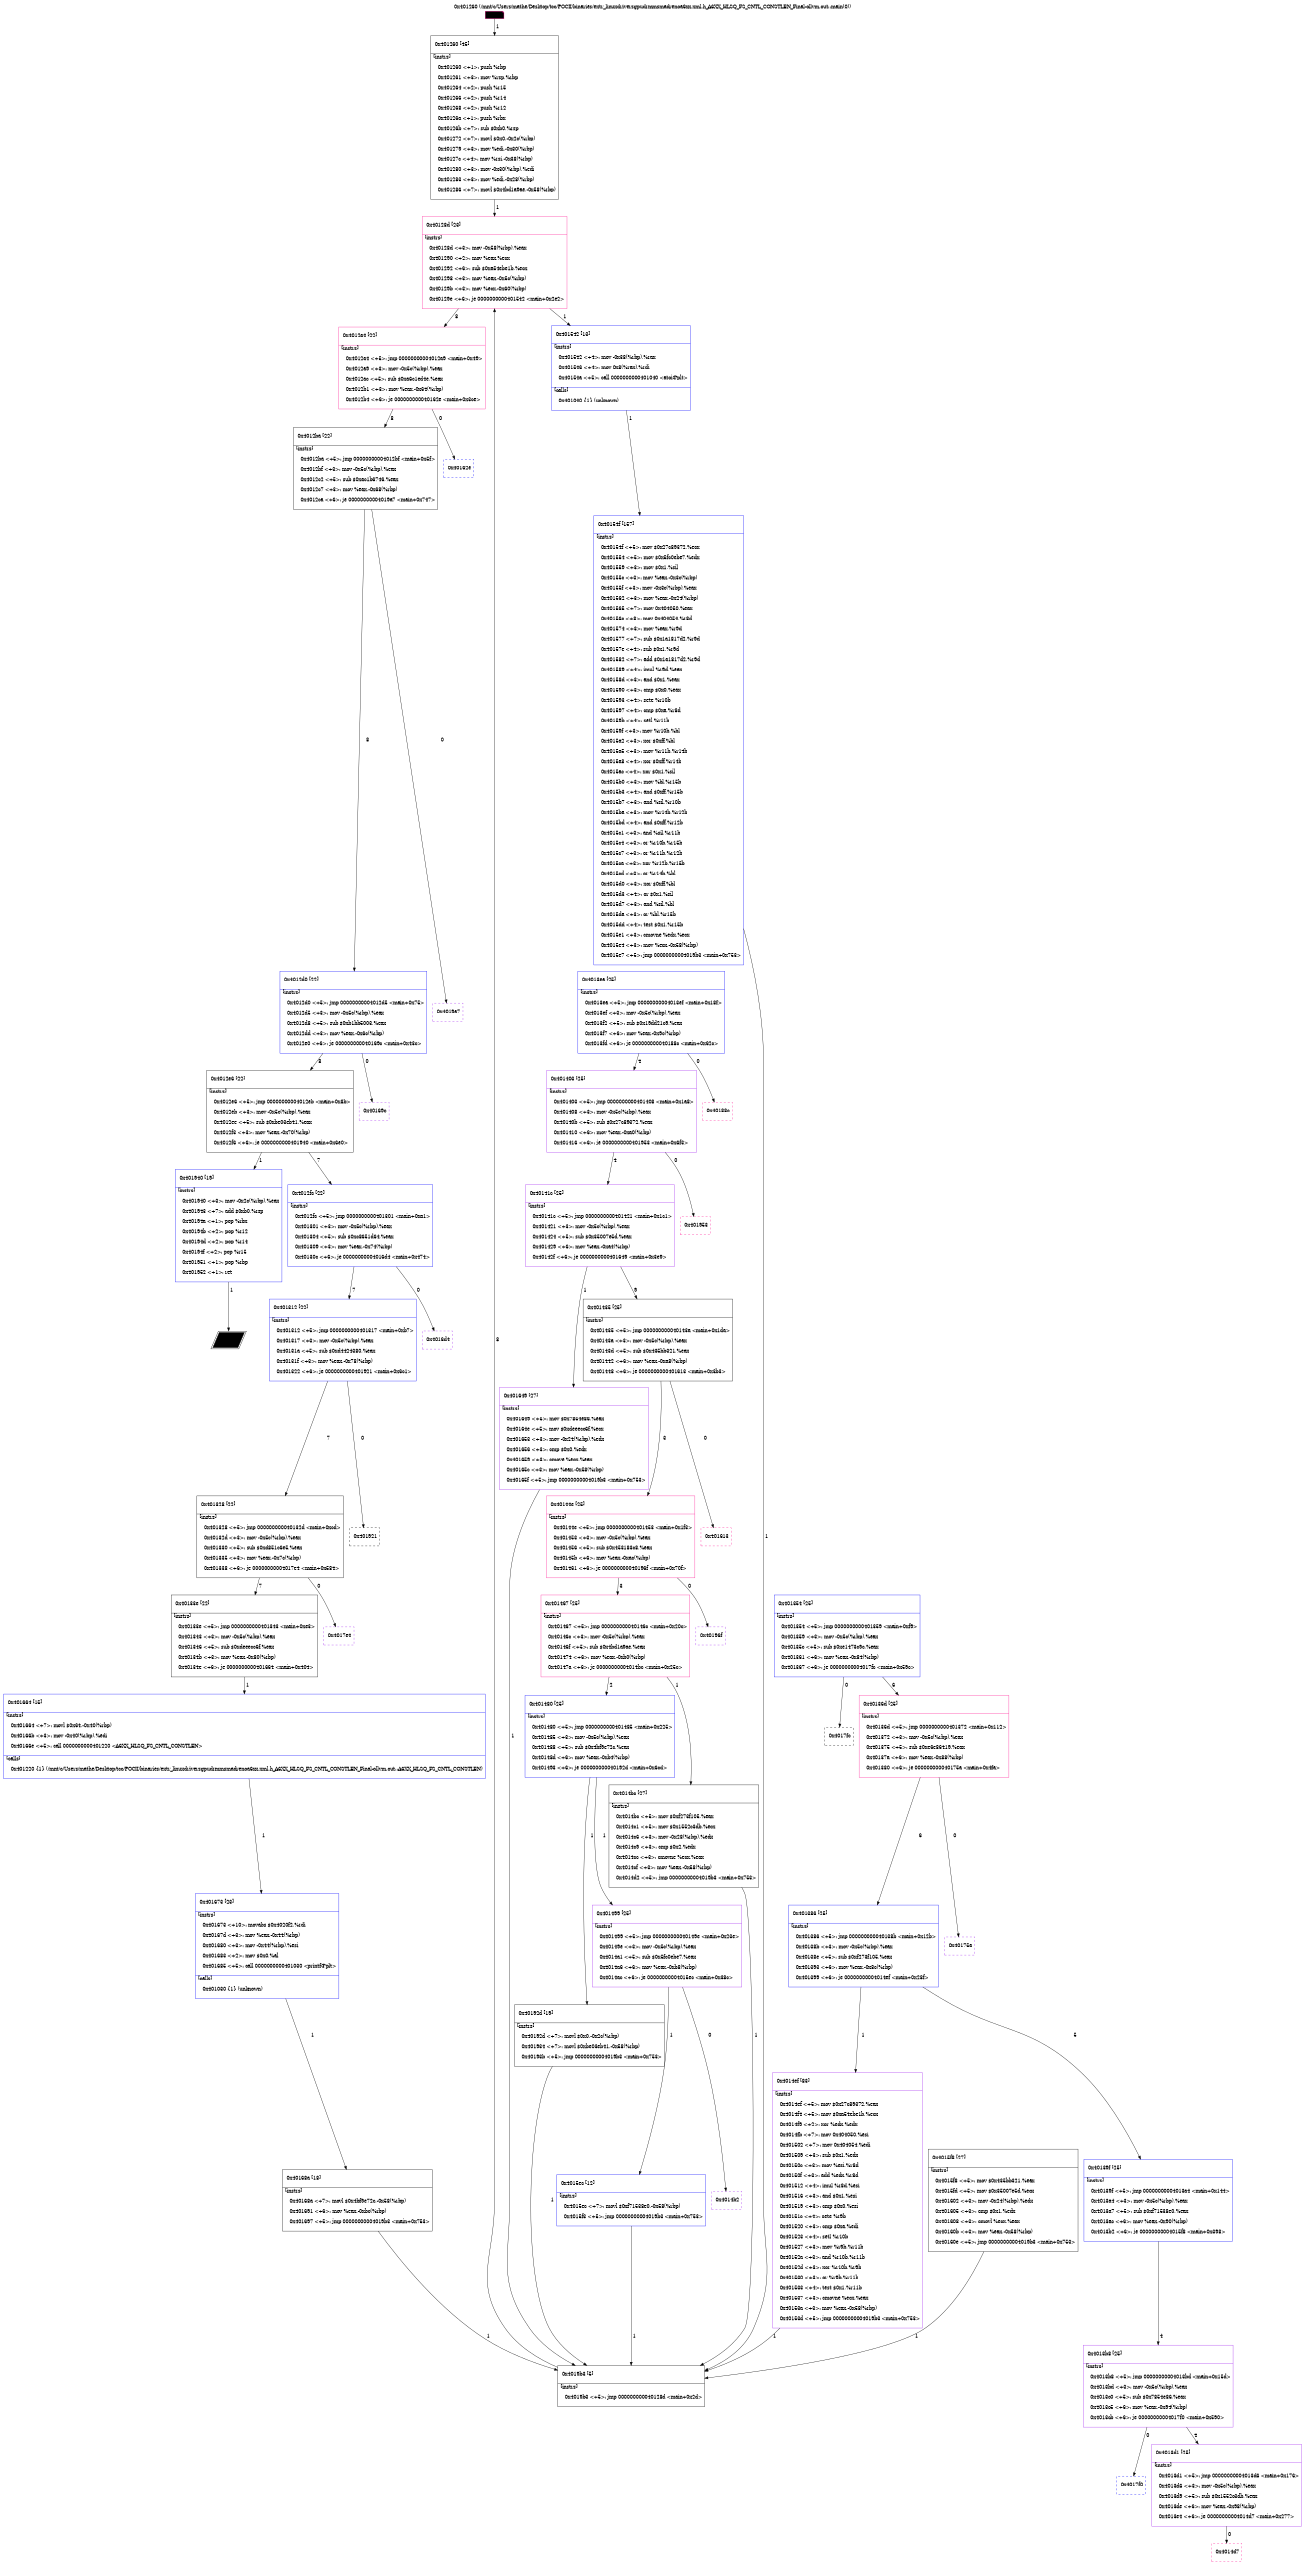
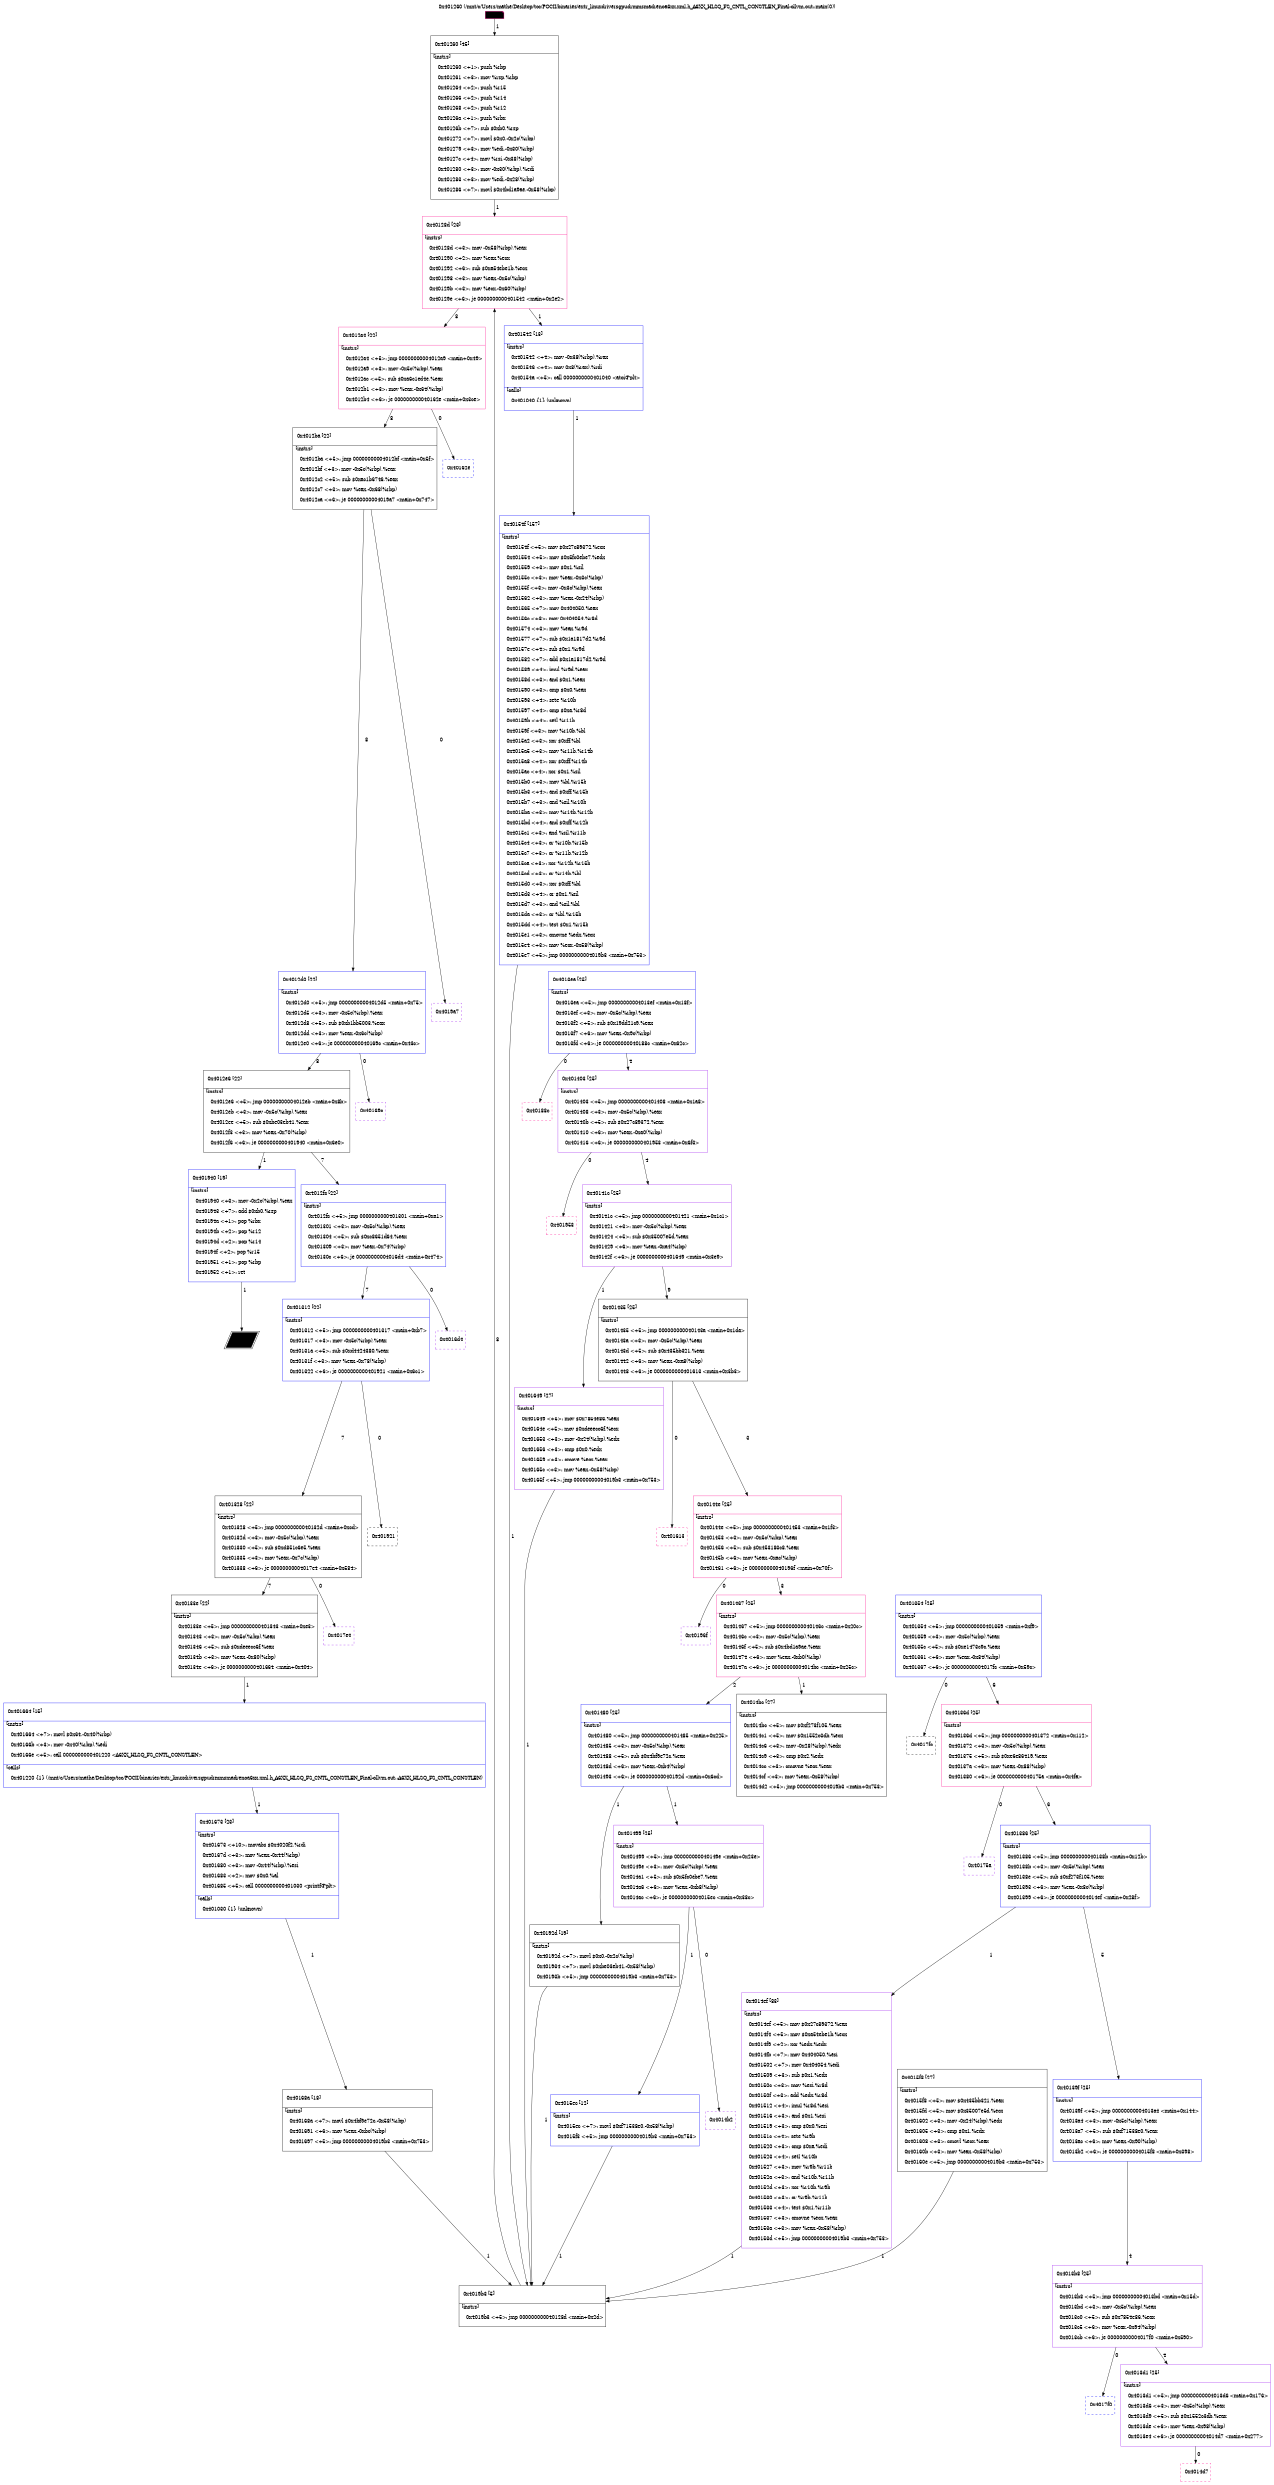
edge "0x4014bc [27]" -> "0x4019b3 [5]": removed, label "1"
